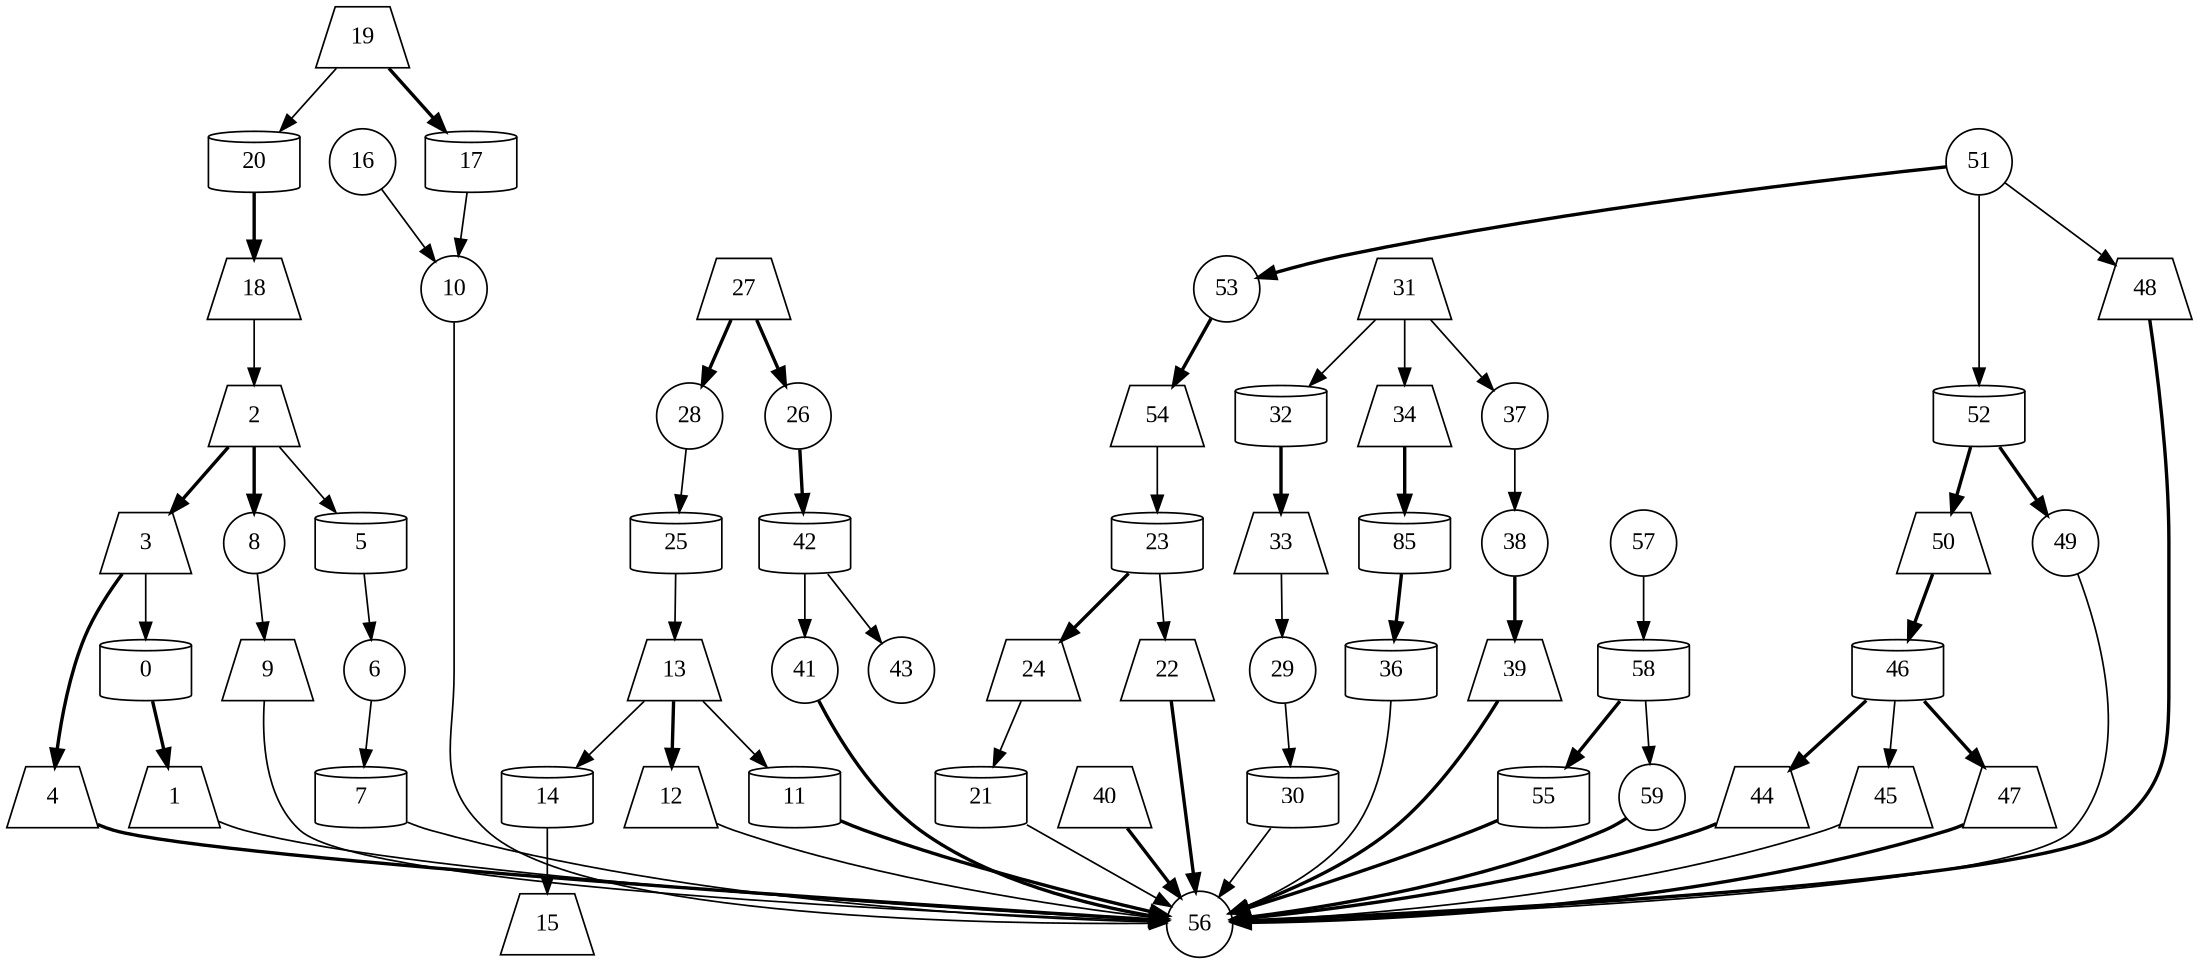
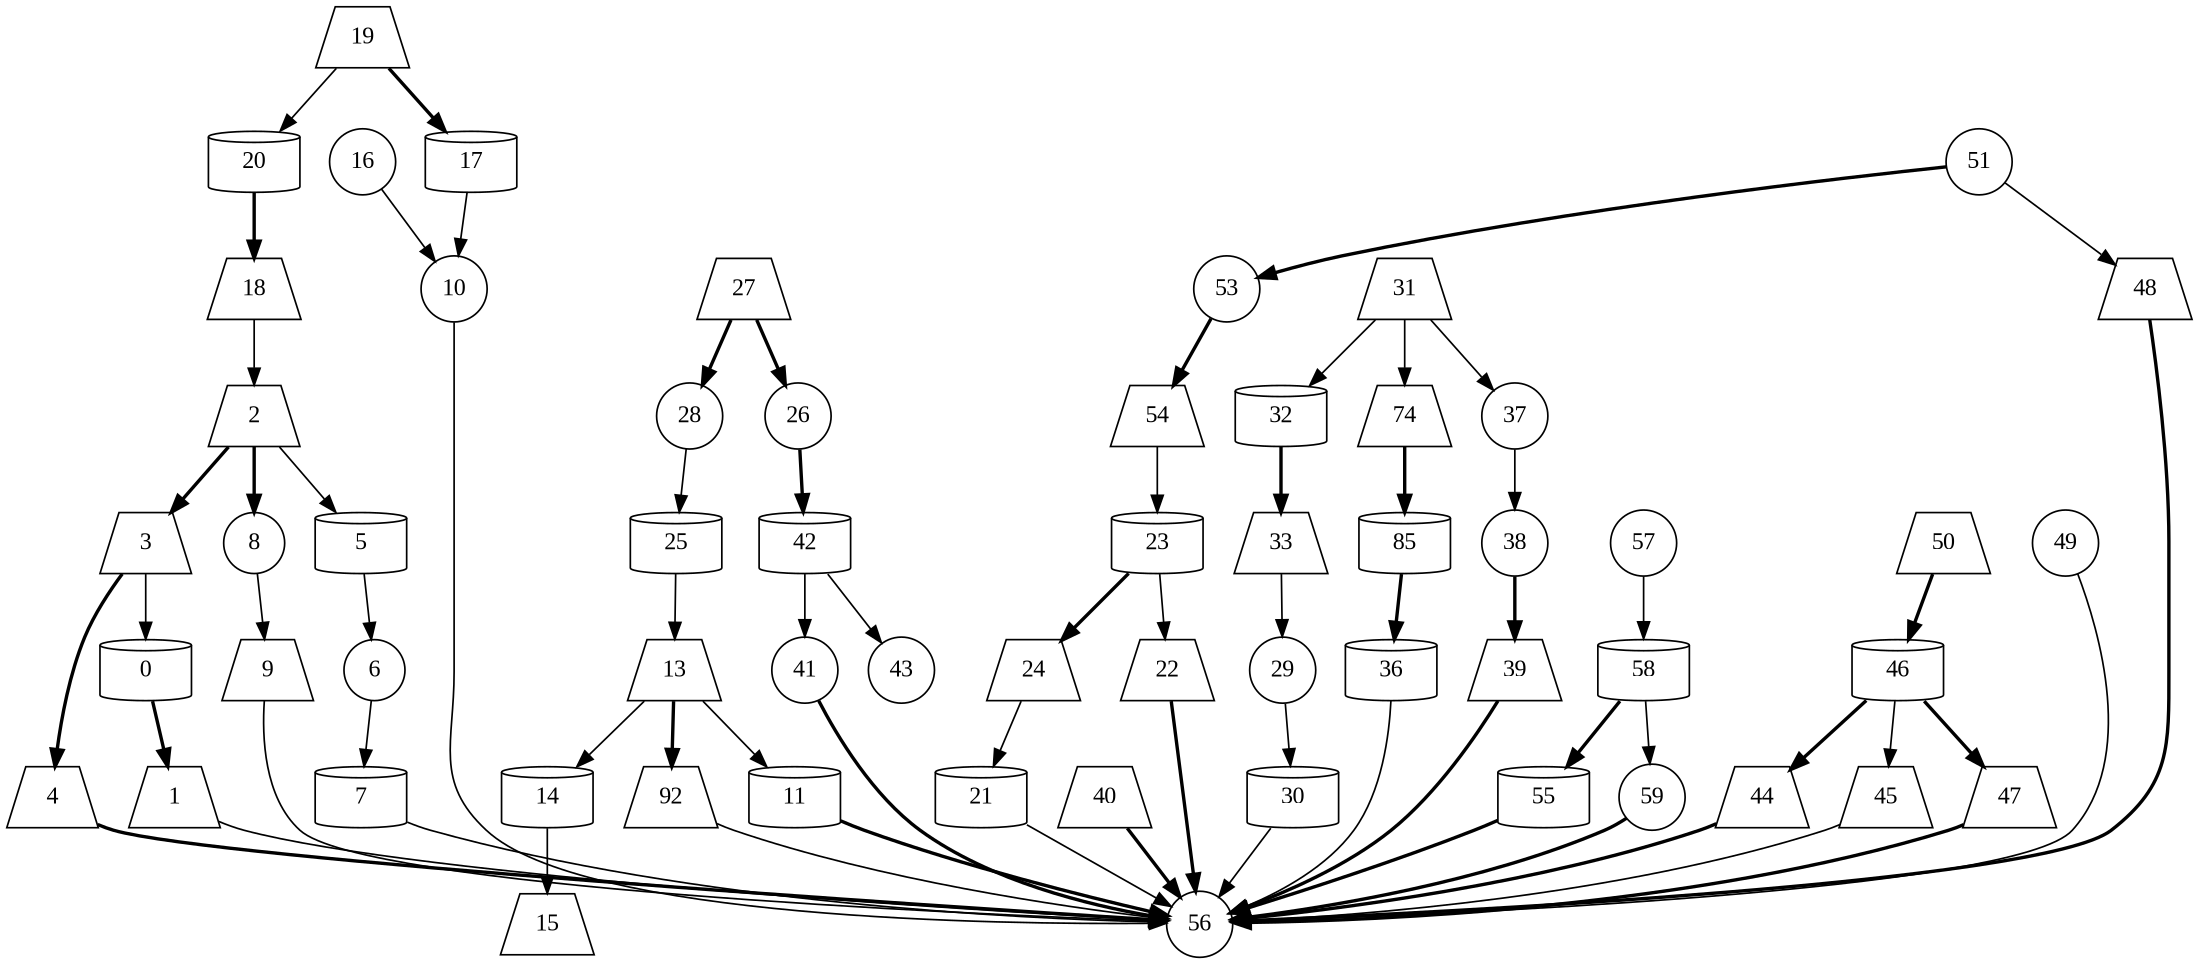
node "34": label "34" -> "74"
node "52": removed
node "12": label "12" -> "92"
